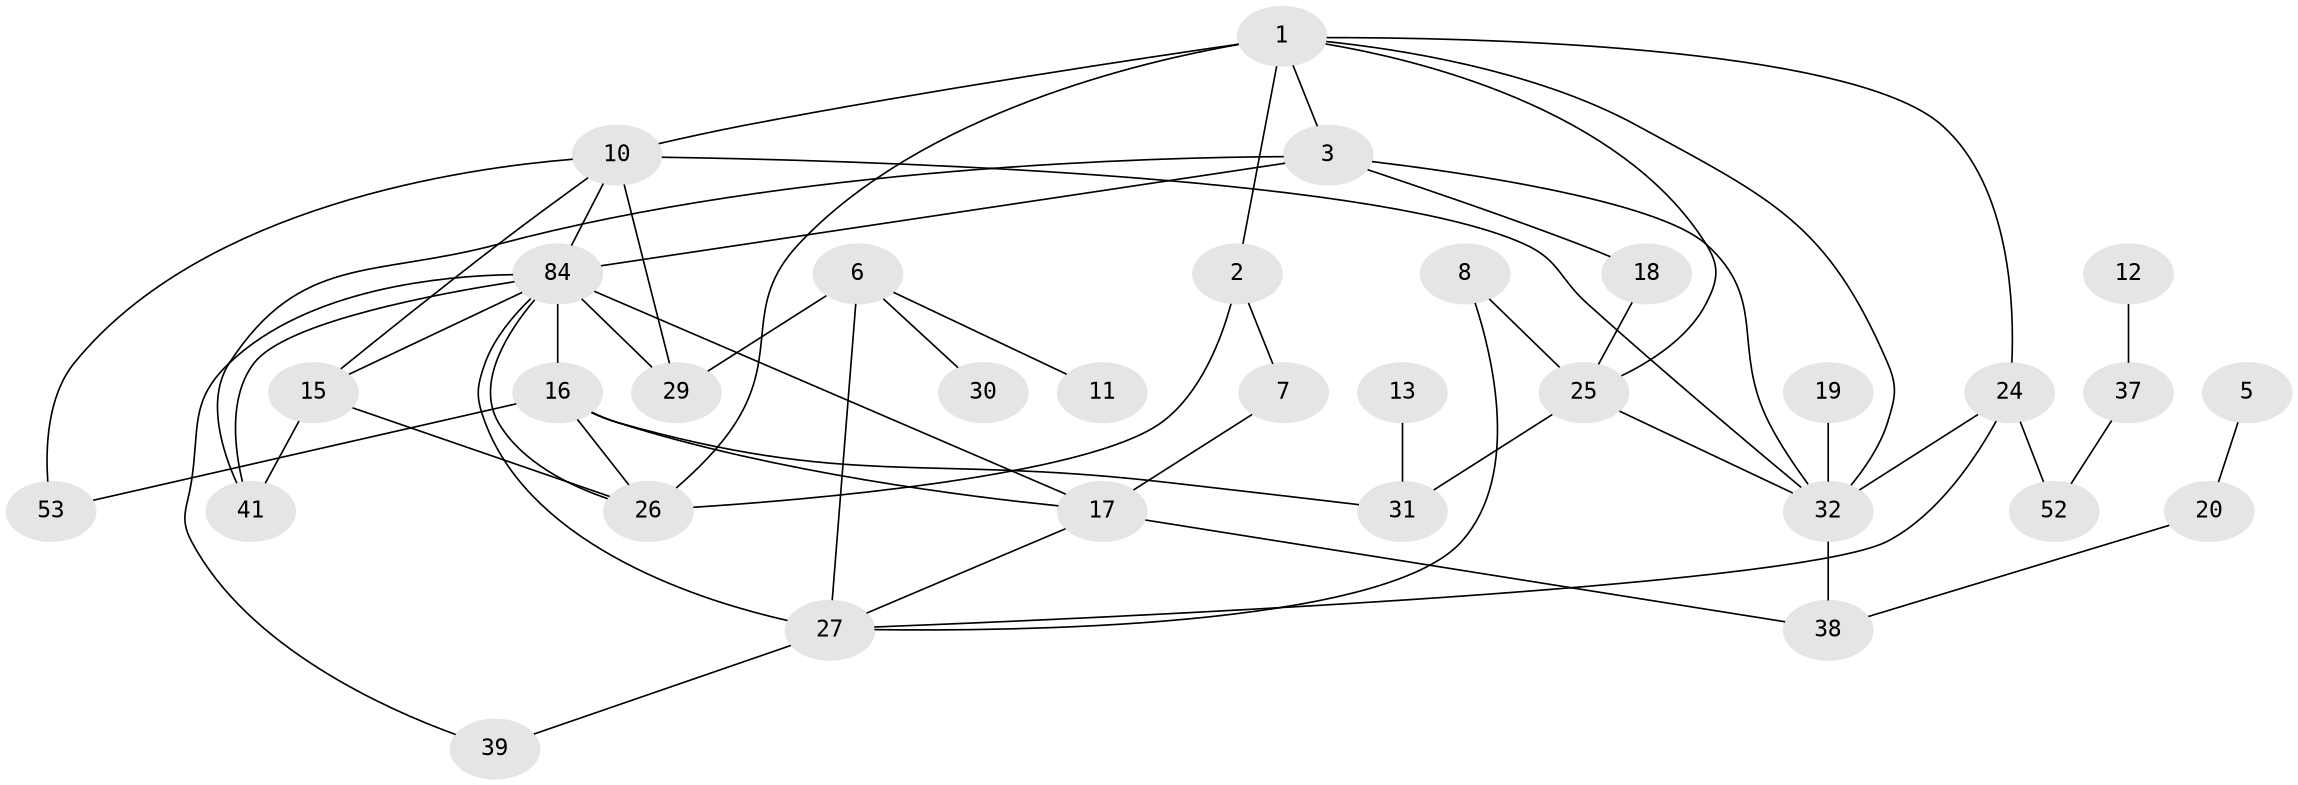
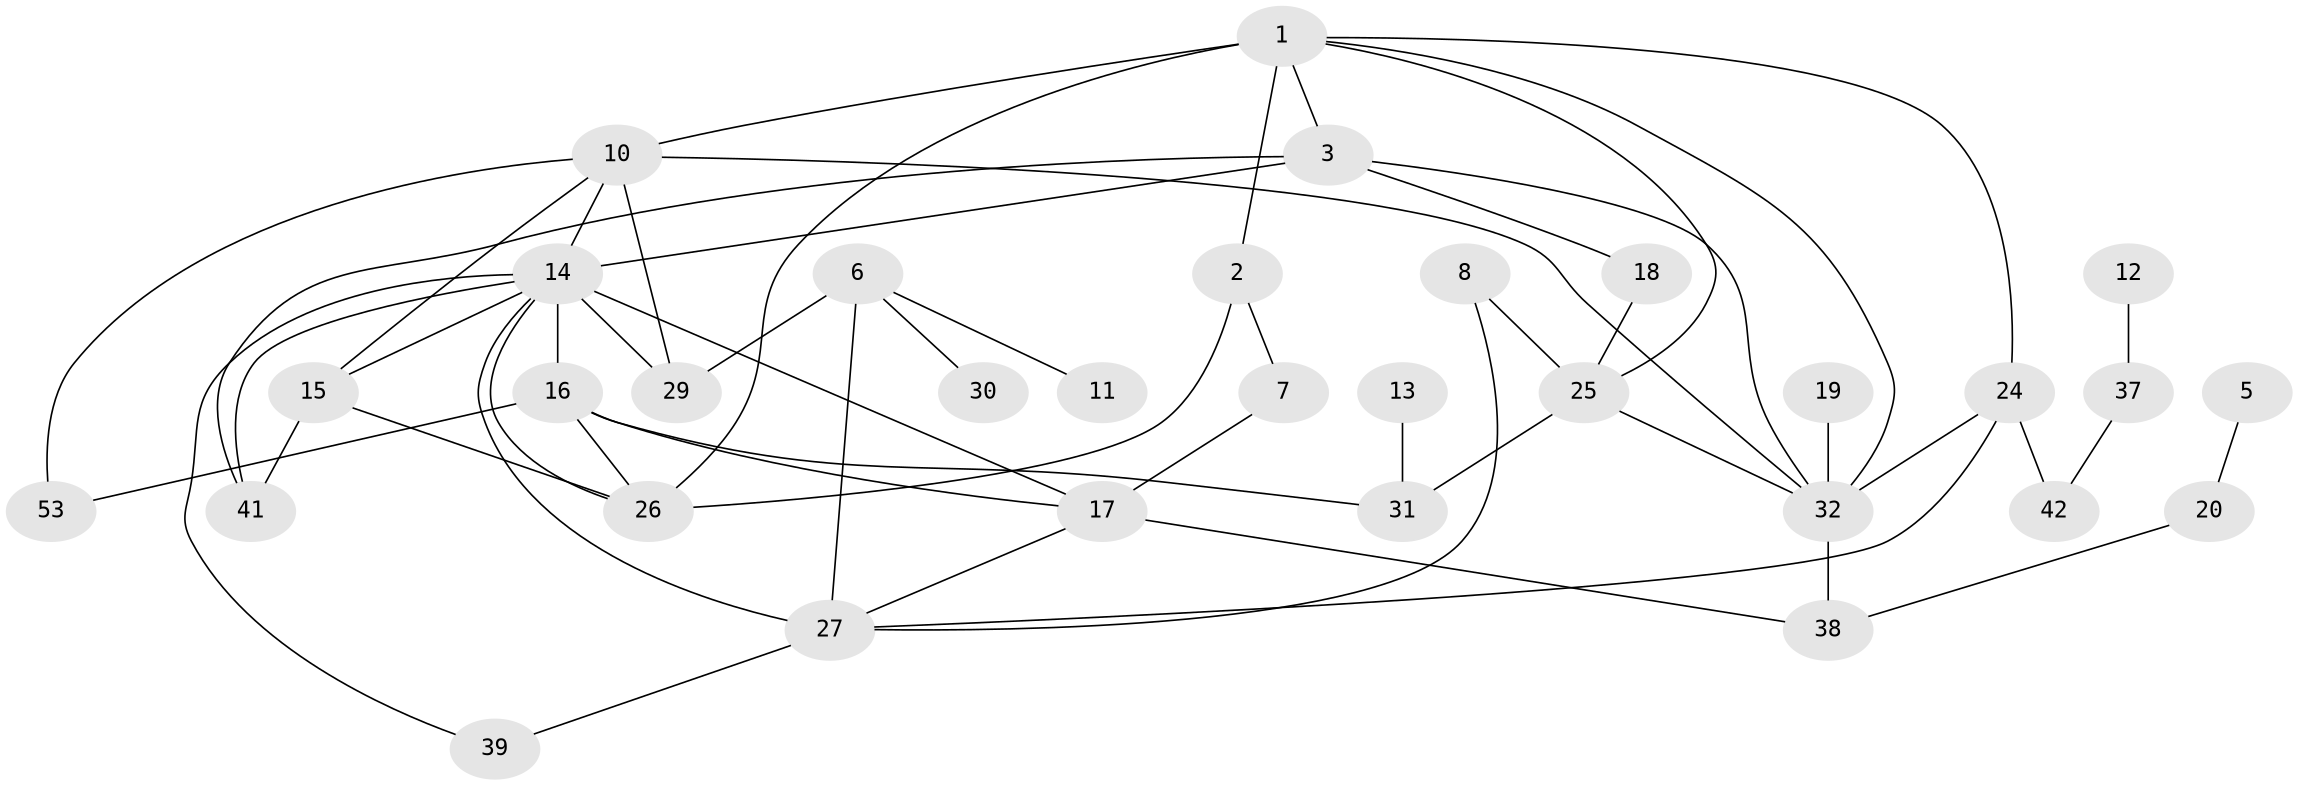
node "84": label "84" -> "14"
node "52": label "52" -> "42"
